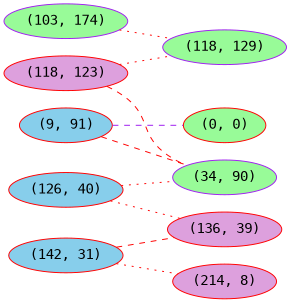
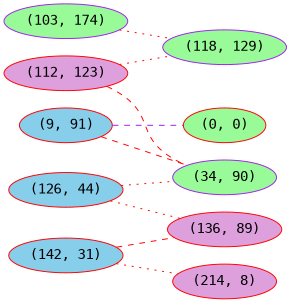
node "(118, 123)": label "(118, 123)" -> "(112, 123)"
node "(126, 40)": label "(126, 40)" -> "(126, 44)"
node "(136, 39)": label "(136, 39)" -> "(136, 89)"
